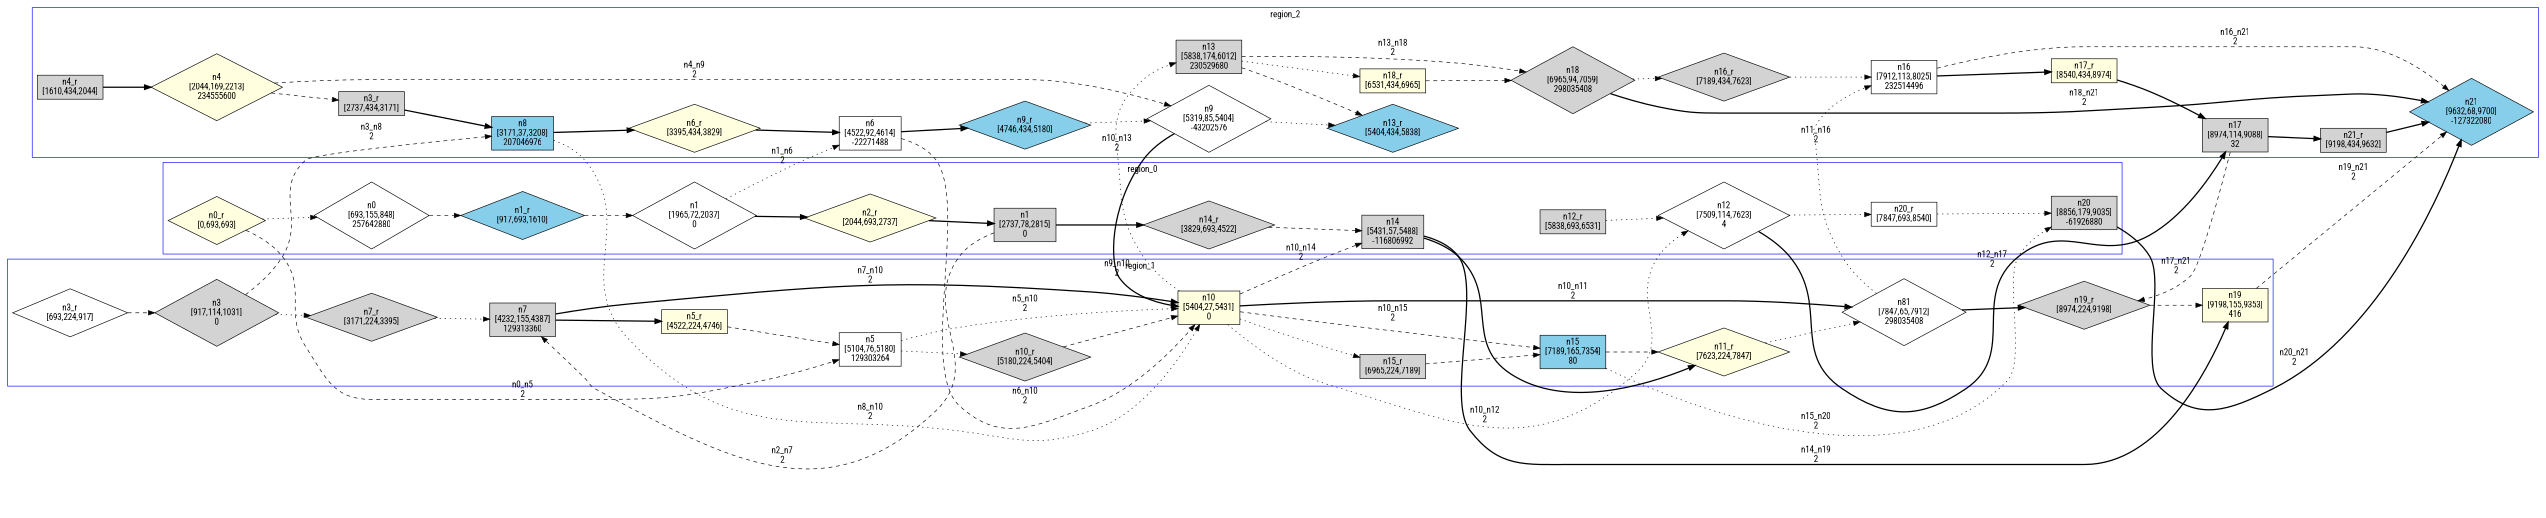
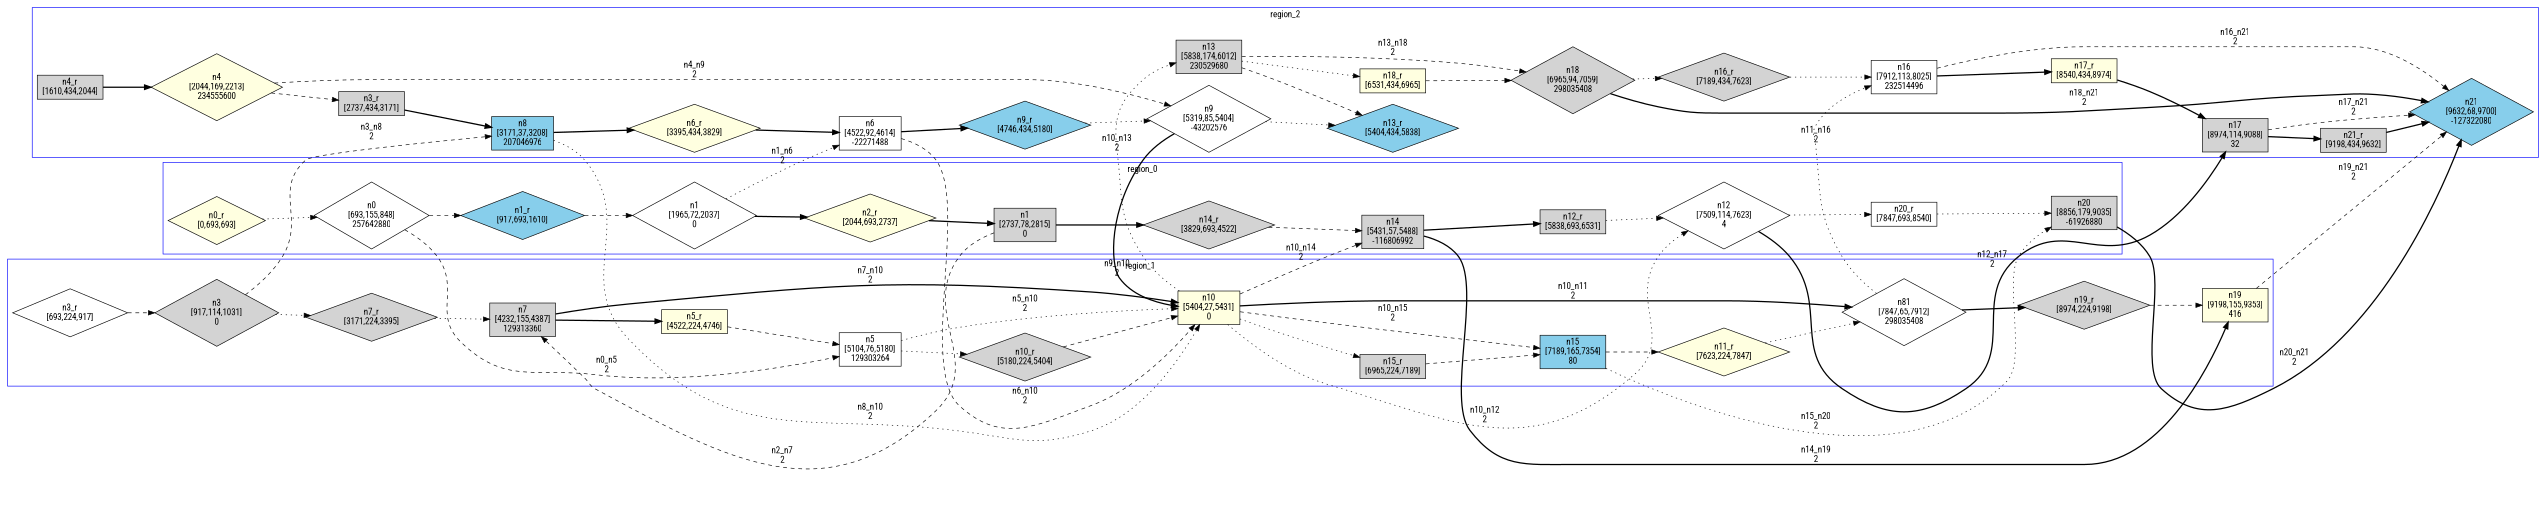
edge "n17 [8974,114,9088] 32" -> "n19_r [8974,224,9198]": now "n17 [8974,114,9088] 32" -> "n21 [9632,68,9700] -127322080"
edge "n14 [5431,57,5488] -116806992" -> "n11_r [7623,224,7847]": now "n14 [5431,57,5488] -116806992" -> "n12_r [5838,693,6531]"
edge "n0_r [0,693,693]" -> "n5 [5104,76,5180] 129303264": now "n0 [693,155,848] 257642880" -> "n5 [5104,76,5180] 129303264"
